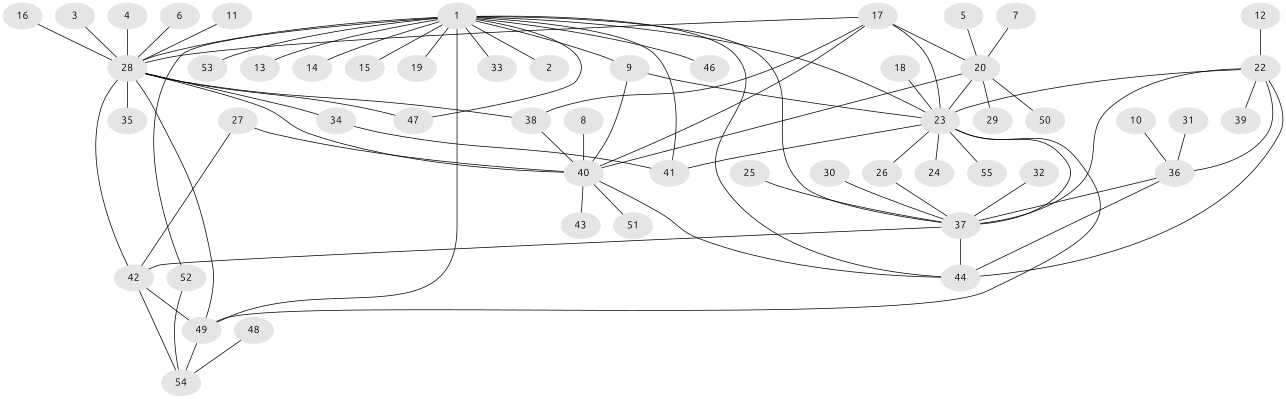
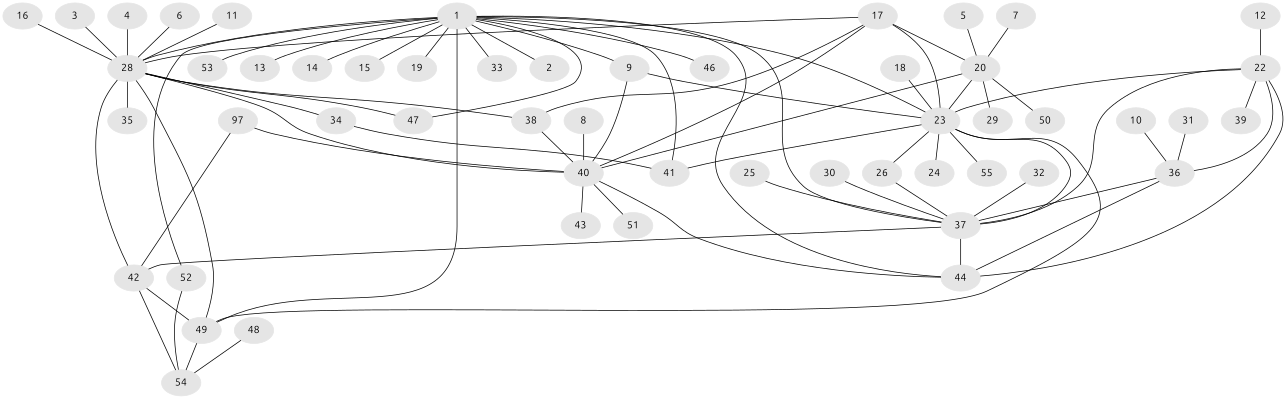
node "27": label "27" -> "97"
